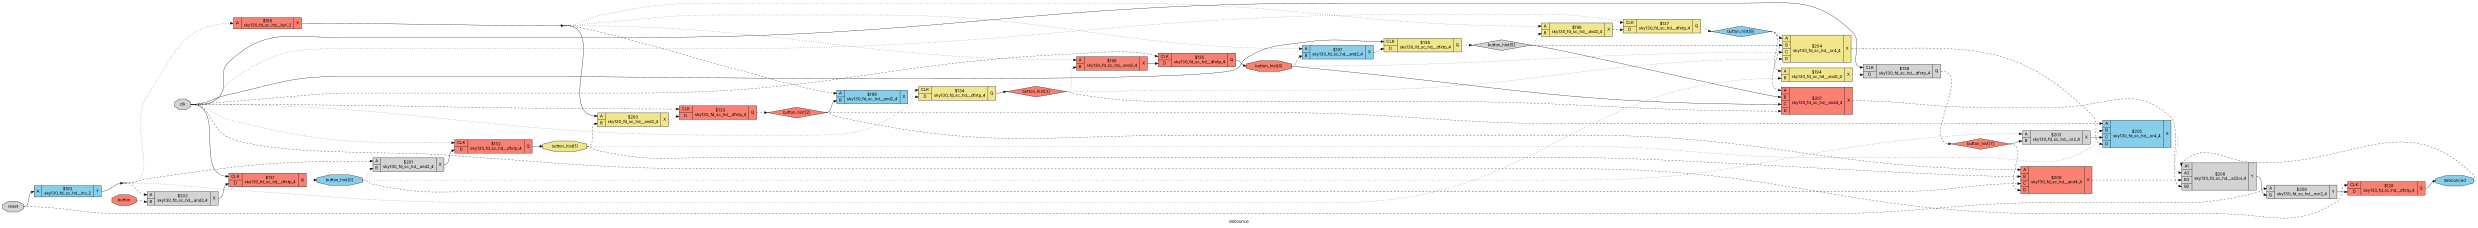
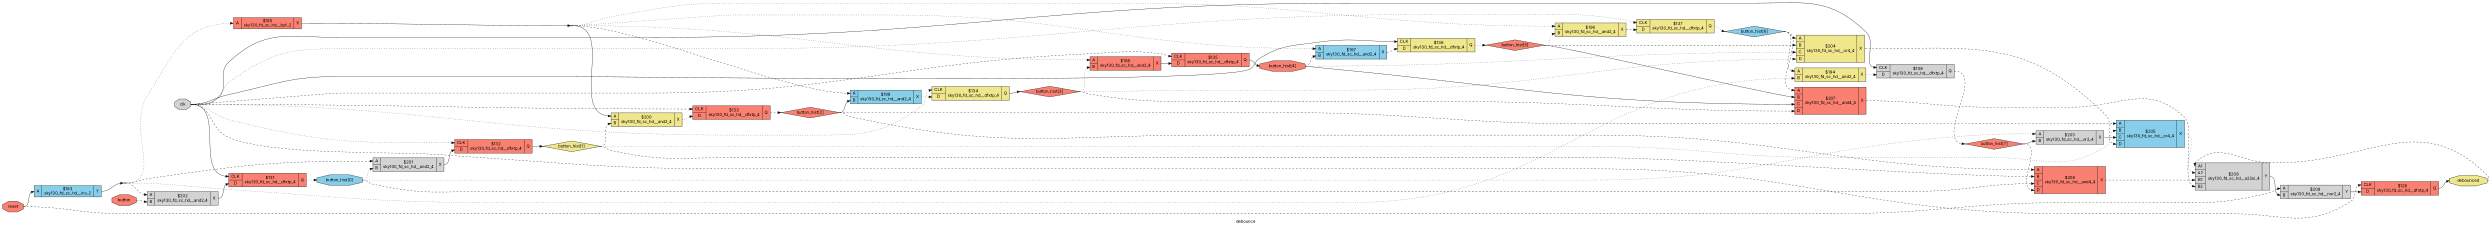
node "button_hist[5]": fillcolor lightgrey -> salmon
node "button_hist[1]": shape octagon -> diamond
node "A1": text "B3" -> "B1"
node "debounced": fillcolor skyblue -> khaki
node "reset": fillcolor lightgrey -> salmon
